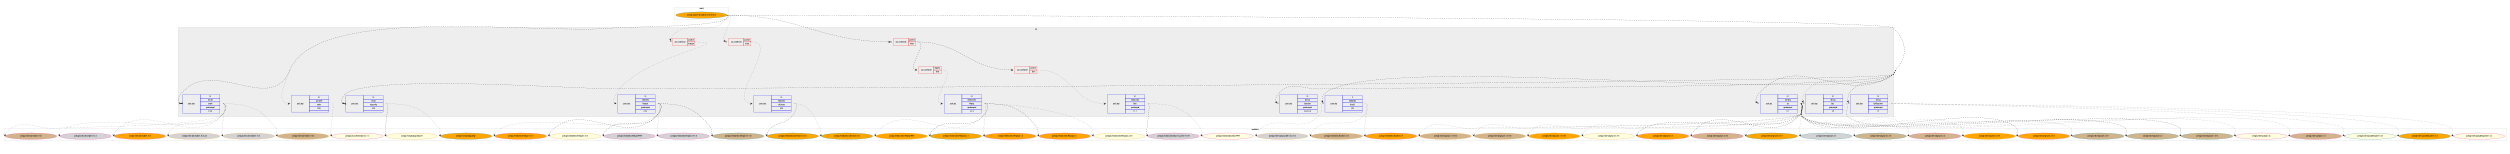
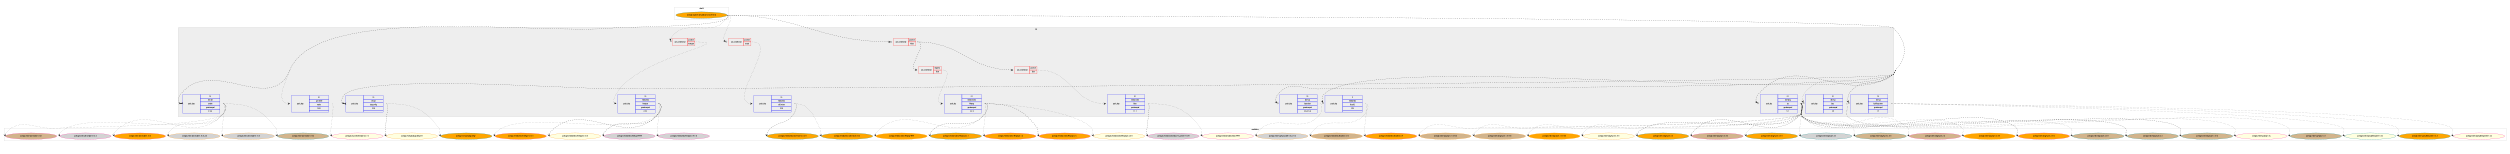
node "portage://dev-util/cmake-3.15.4": color darkorange -> teal
node "portage://media-libs/freetype-2.9.1-r3": removed
node "portage://dev-lang/lua-5.3.5": color deeppink -> teal
node "portage://dev-lua/lpeg-1.0.1": color deeppink -> teal
